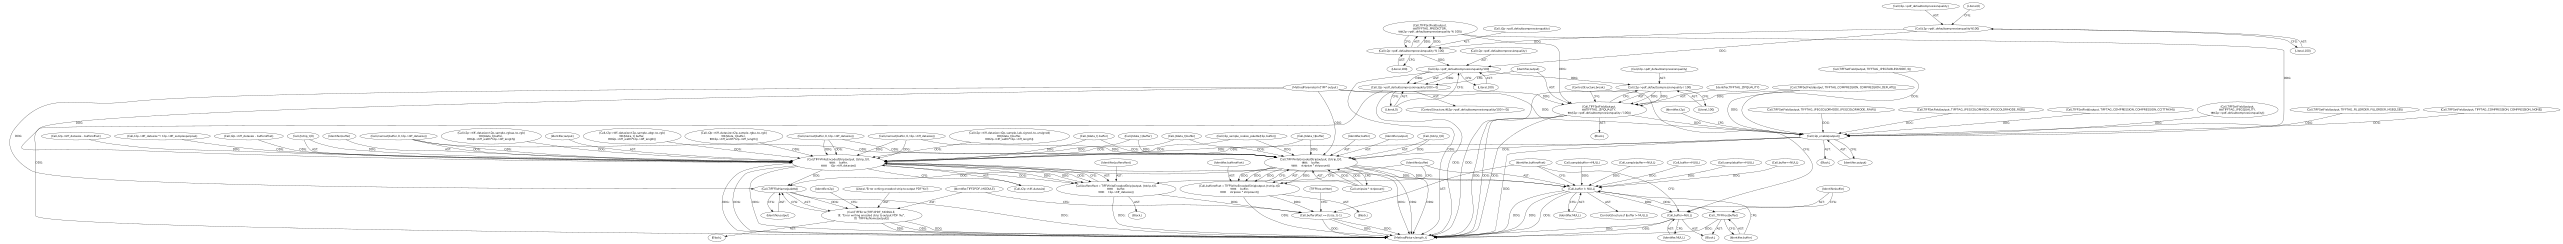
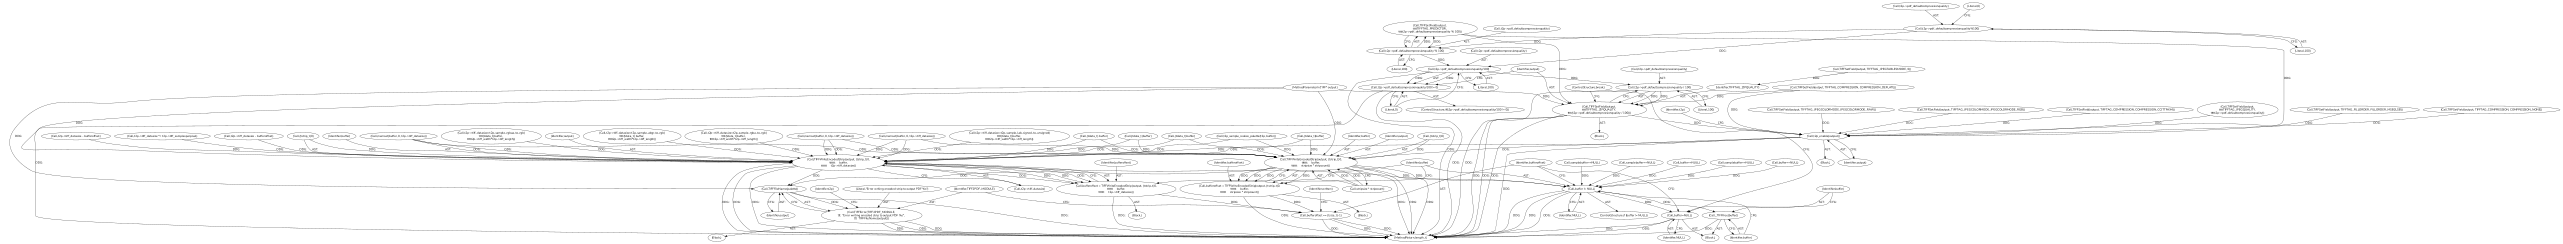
edge "(Call,TIFFSetField(output, TIFFTAG_JPEGTABLESMODE, 0))" -> "(Call,t2p_enable(output))": now "(Call,TIFFSetField(output, TIFFTAG_JPEGTABLESMODE, 0))" -> "(Identifier,TIFFTAG_ZIPQUALITY)"
edge "(MethodParameterIn,TIFF* output)" -> "(Call,t2p_enable(output))": removed, label "DDG:"
node "(TIFFfree,written)": label "(TIFFfree,written)" -> "(Identifier,written)"
